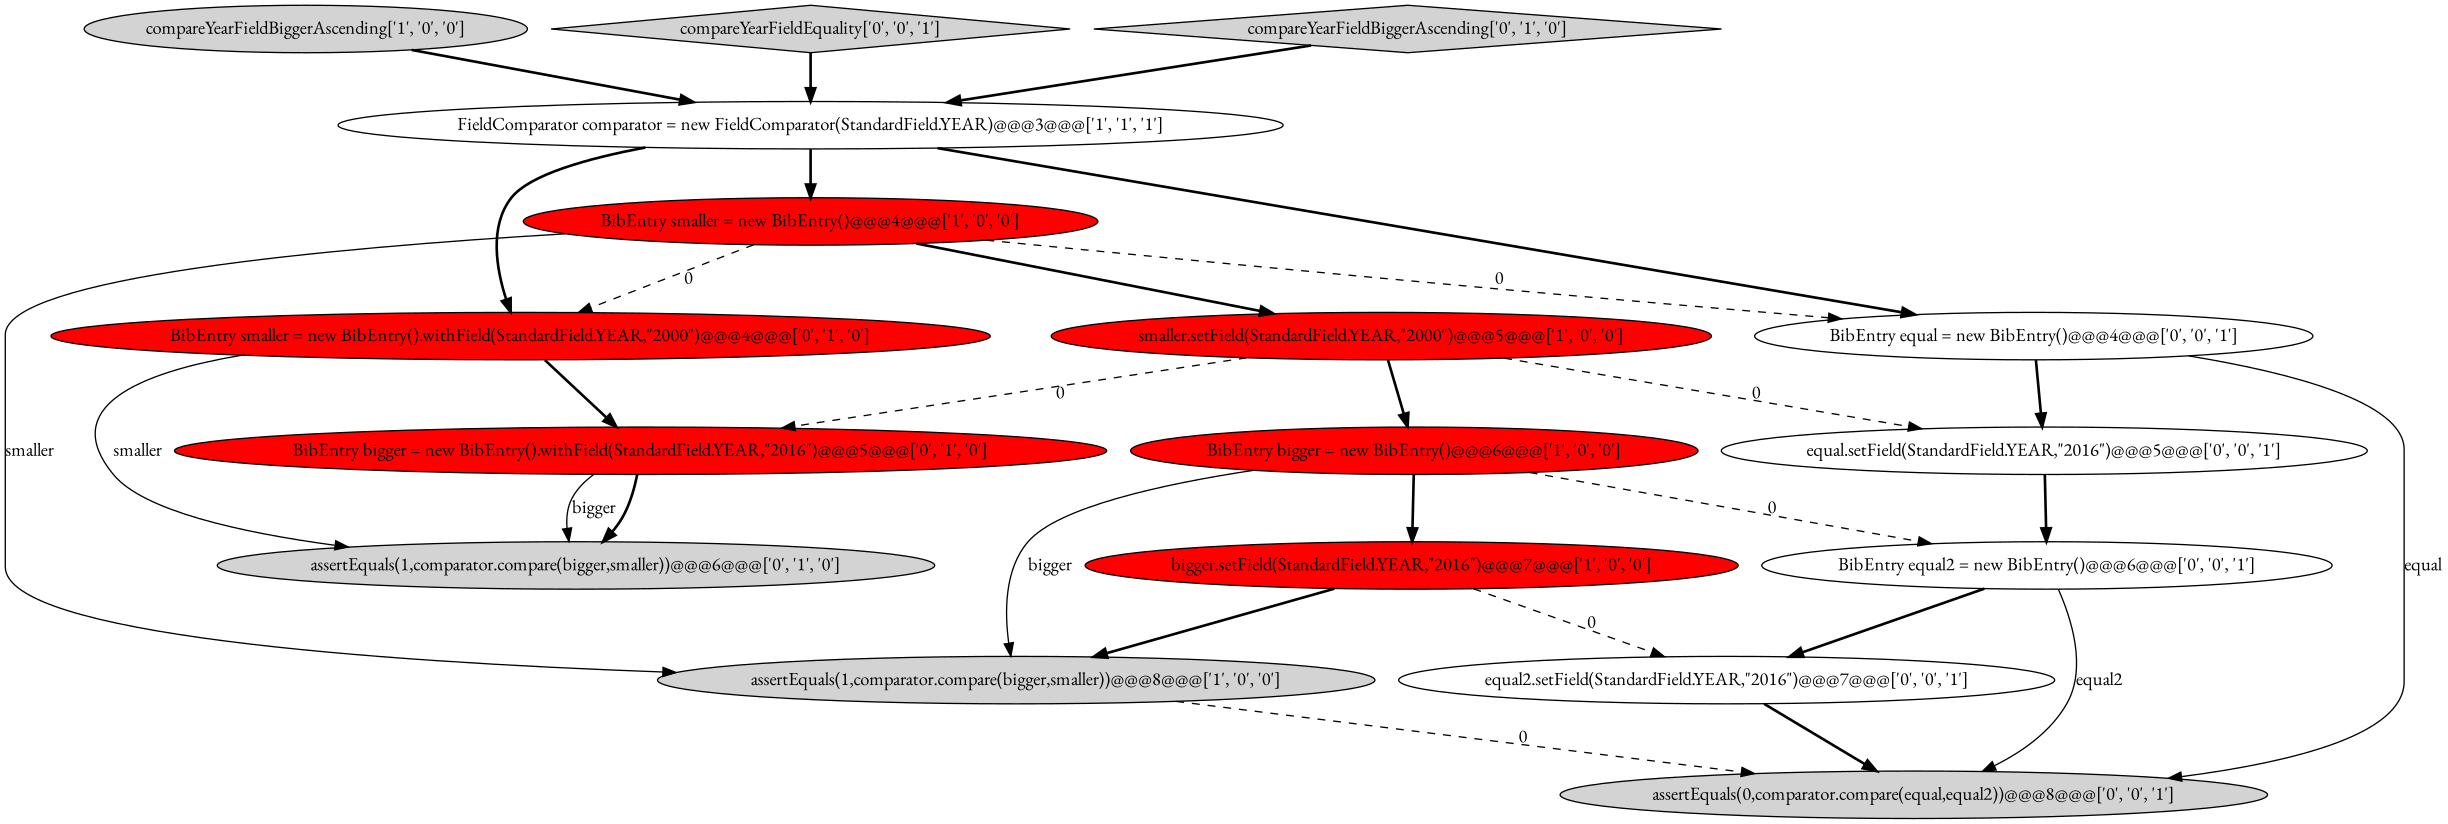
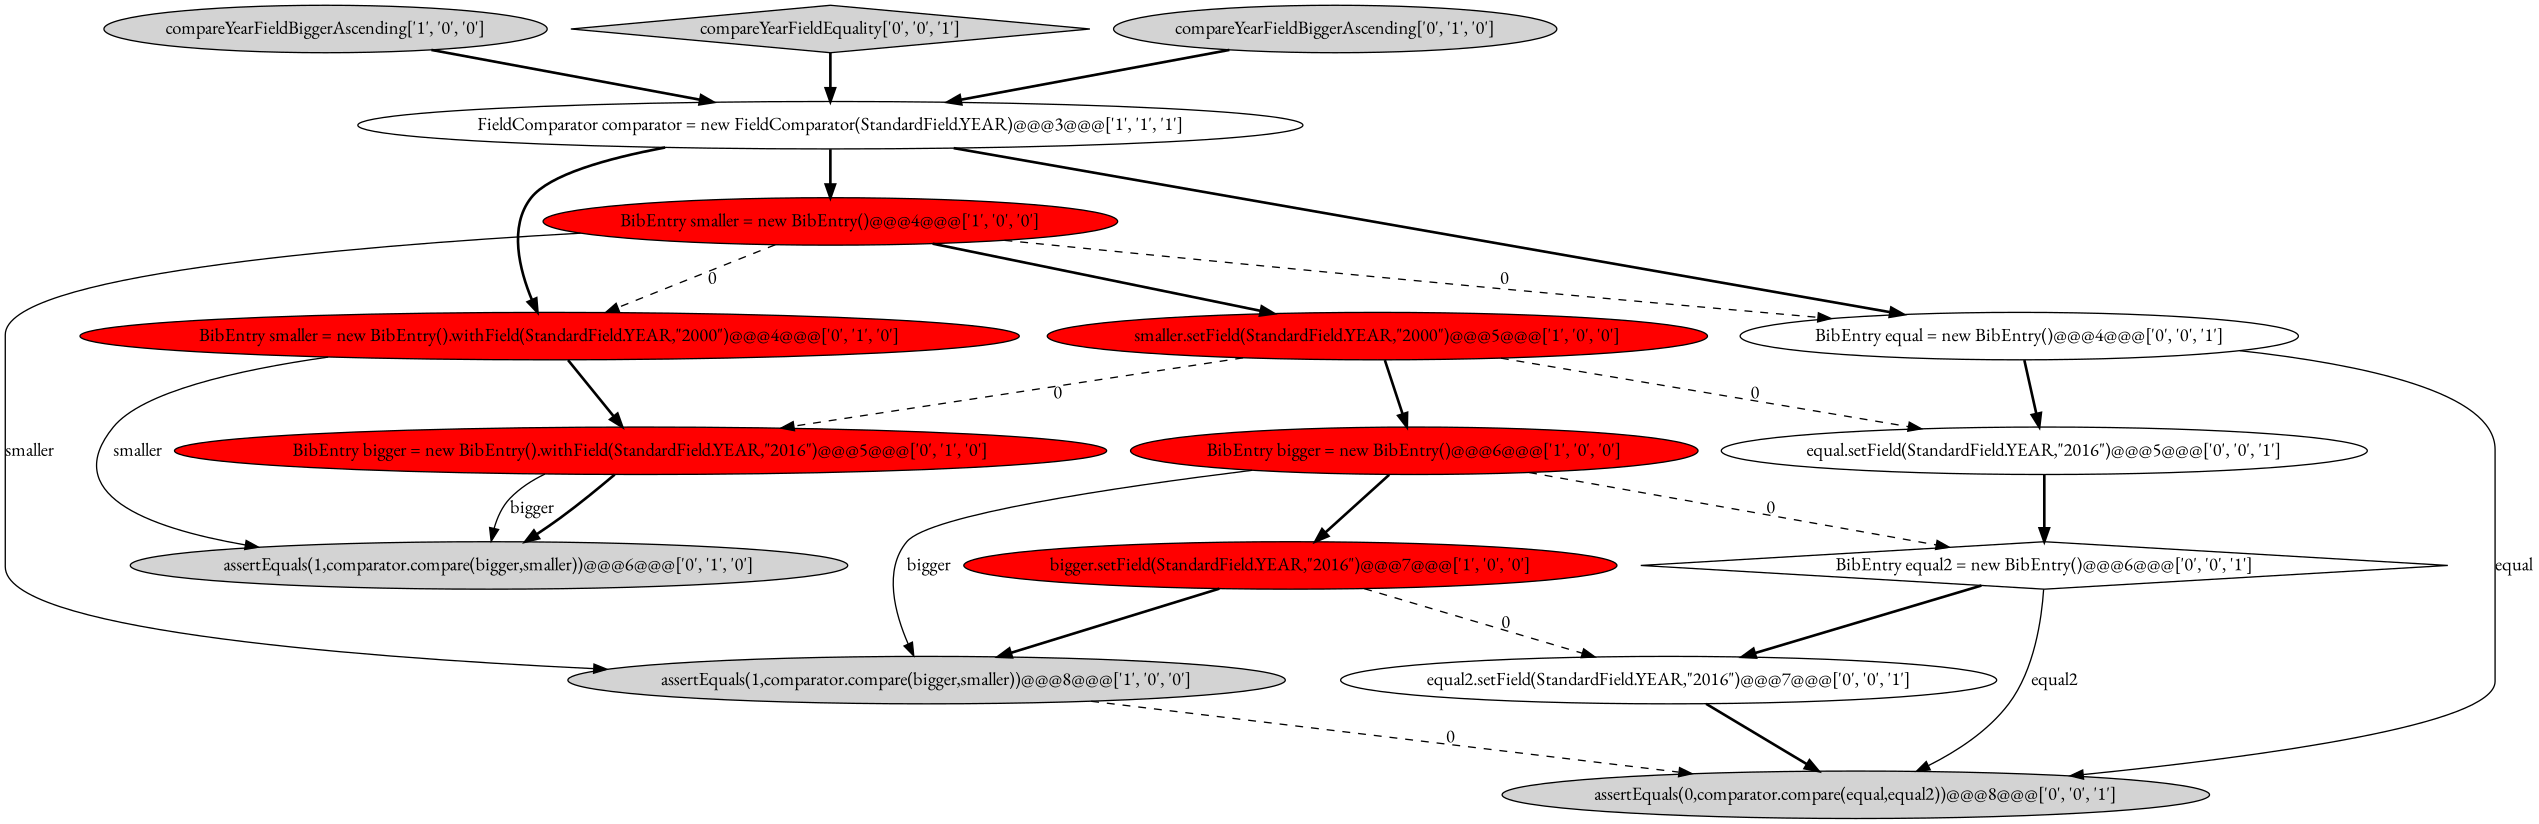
node "compareYearFieldBiggerAscending['0', '1', '0']": shape diamond -> ellipse
node "BibEntry equal2 = new BibEntry()@@@6@@@['0', '0', '1']": shape ellipse -> diamond
